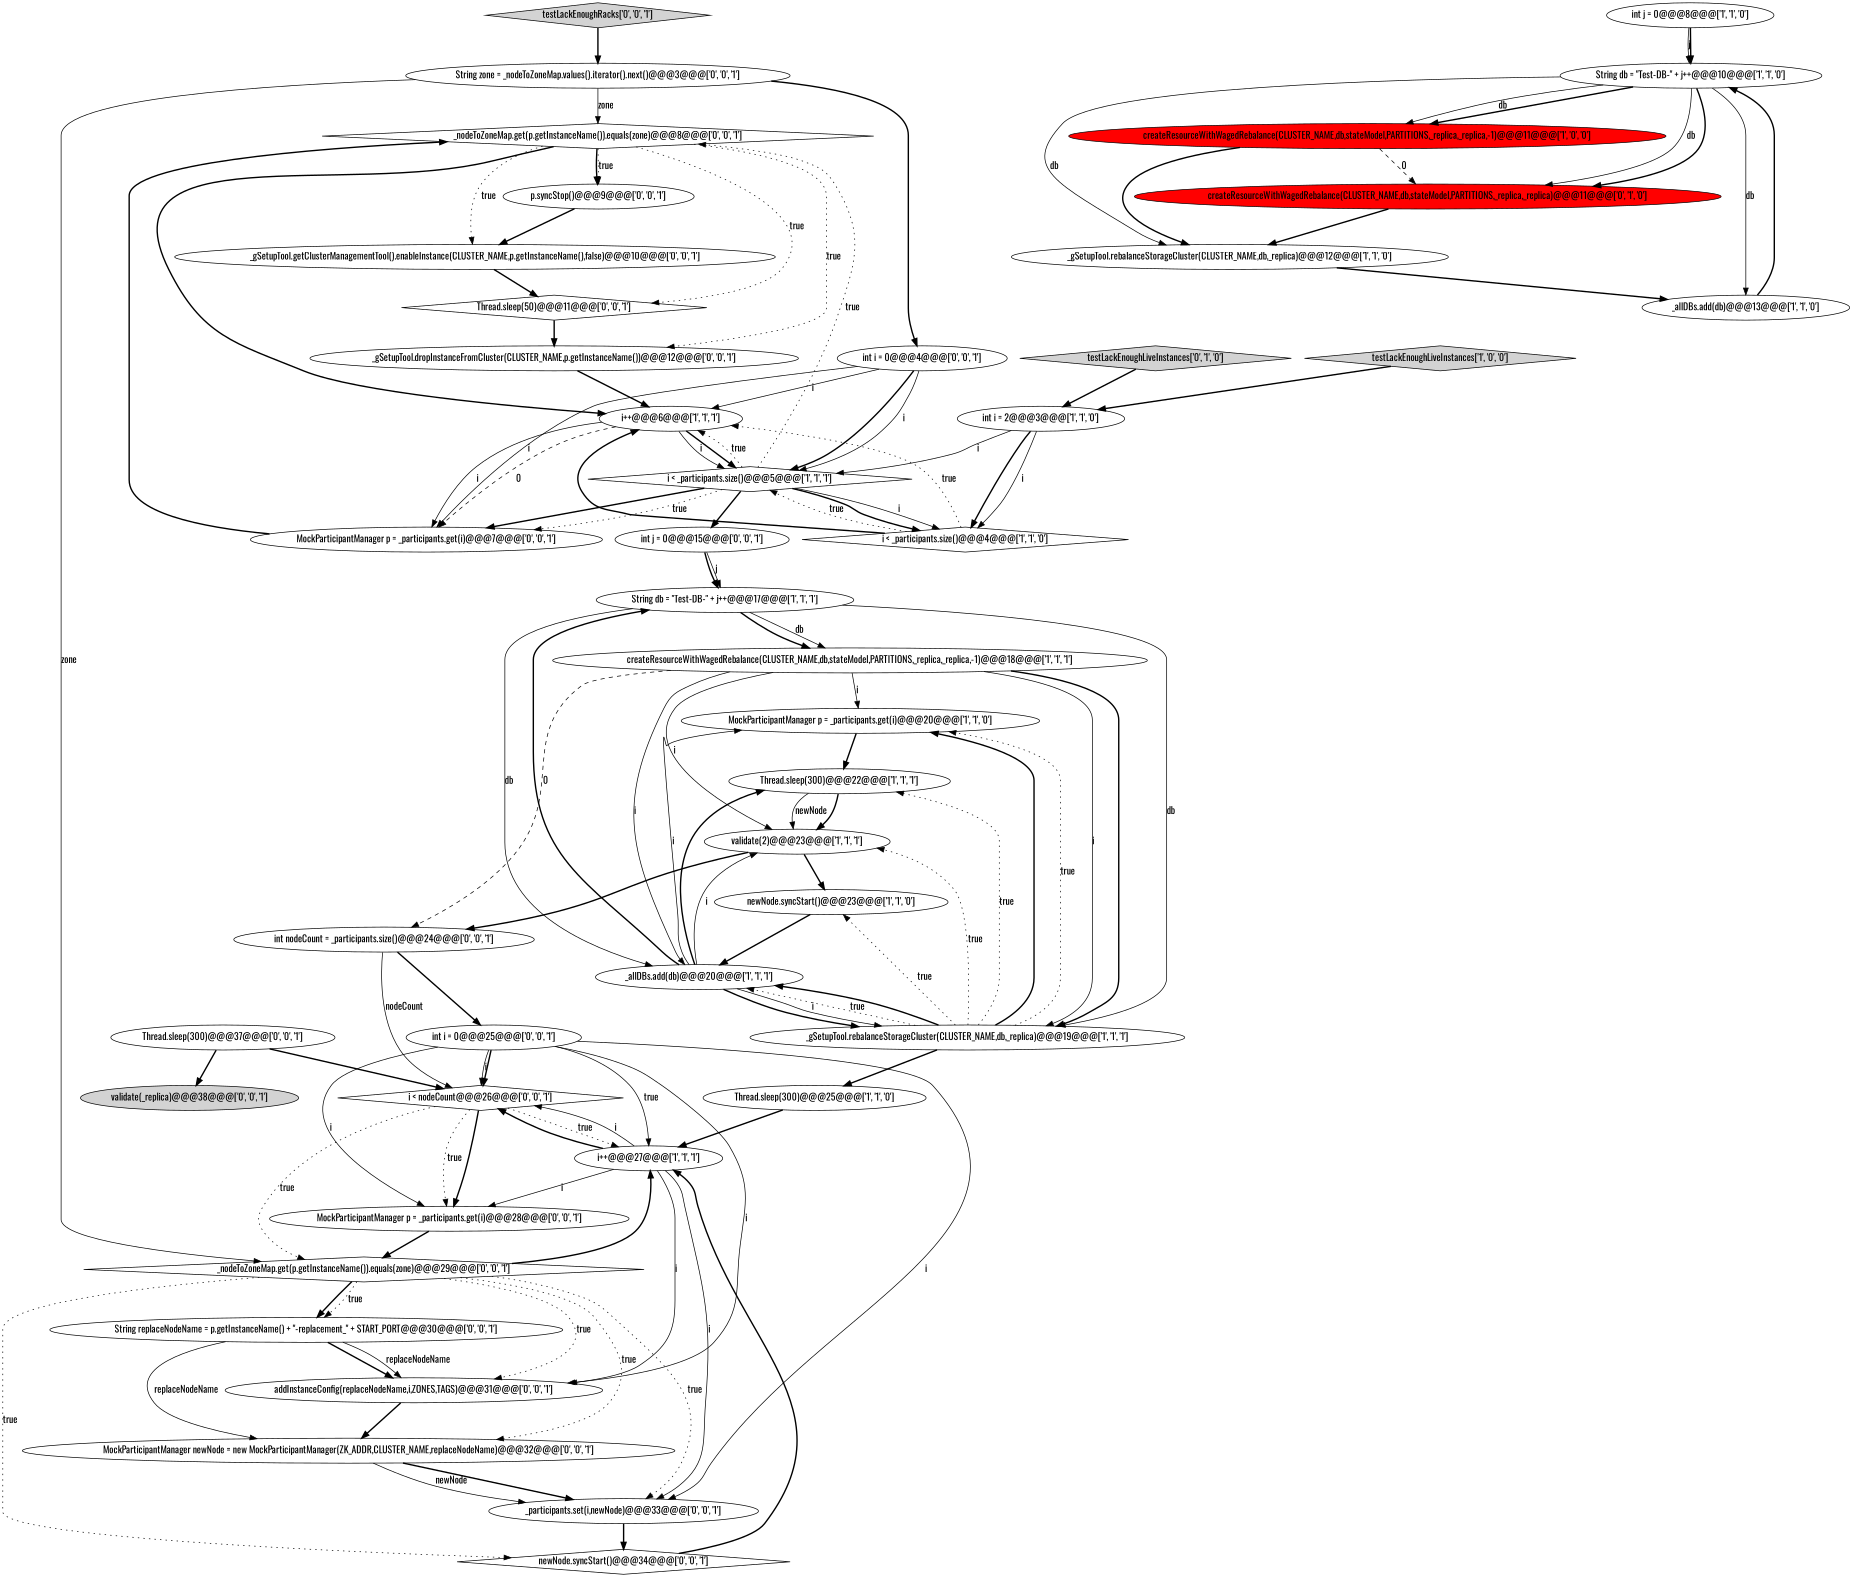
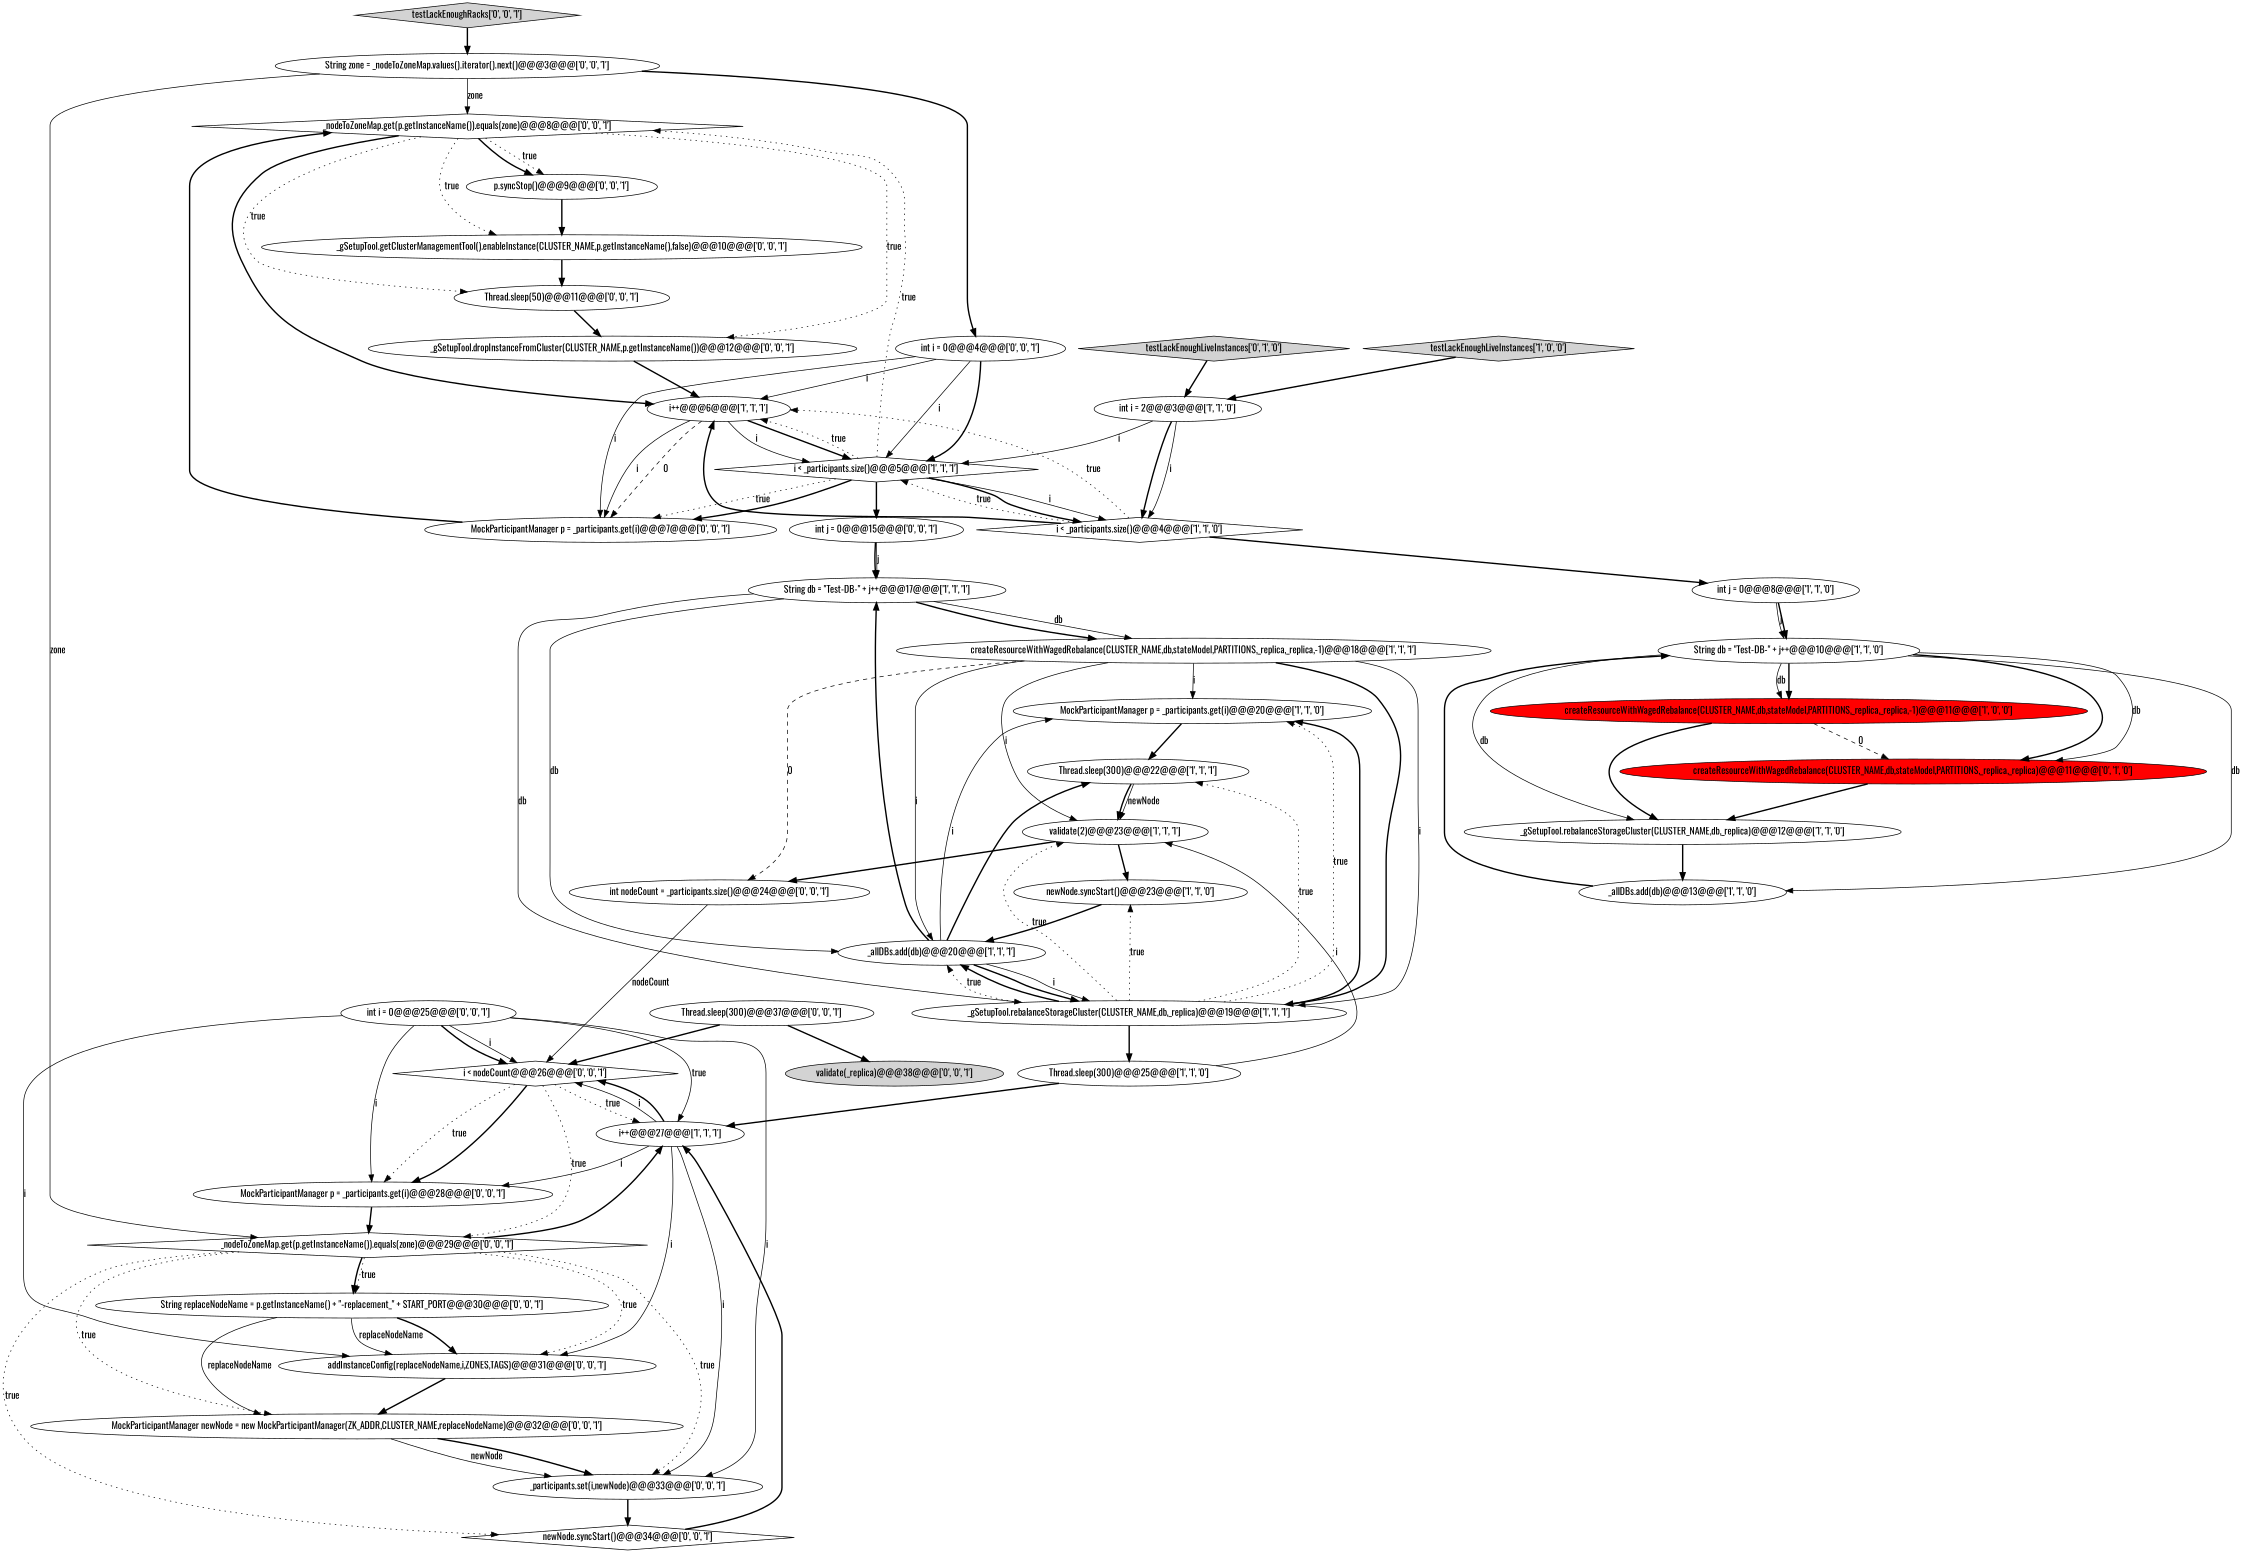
node "Thread.sleep(50)@@@11@@@['0', '0', '1']": shape diamond -> ellipse
edge "i < _participants.size()@@@4@@@['1', '1', '0']" -> "int j = 0@@@8@@@['1', '1', '0']": added
edge "_allDBs.add(db)@@@20@@@['1', '1', '1']" -> "validate(2)@@@23@@@['1', '1', '1']": now "Thread.sleep(300)@@@25@@@['1', '1', '0']" -> "validate(2)@@@23@@@['1', '1', '1']"
edge "int nodeCount = _participants.size()@@@24@@@['0', '0', '1']" -> "int i = 0@@@25@@@['0', '0', '1']": removed
